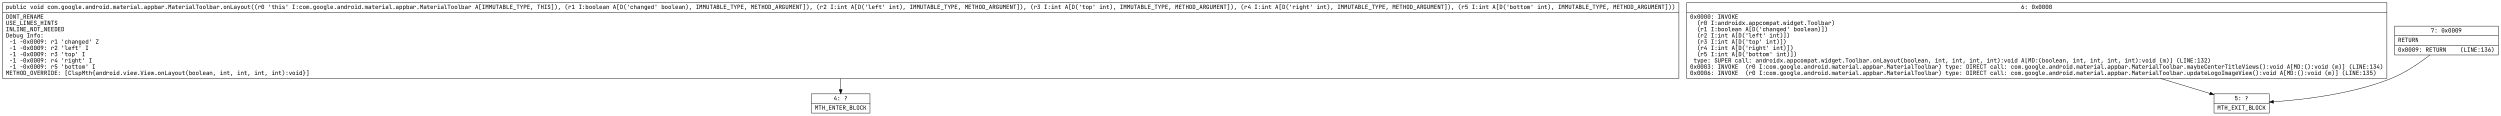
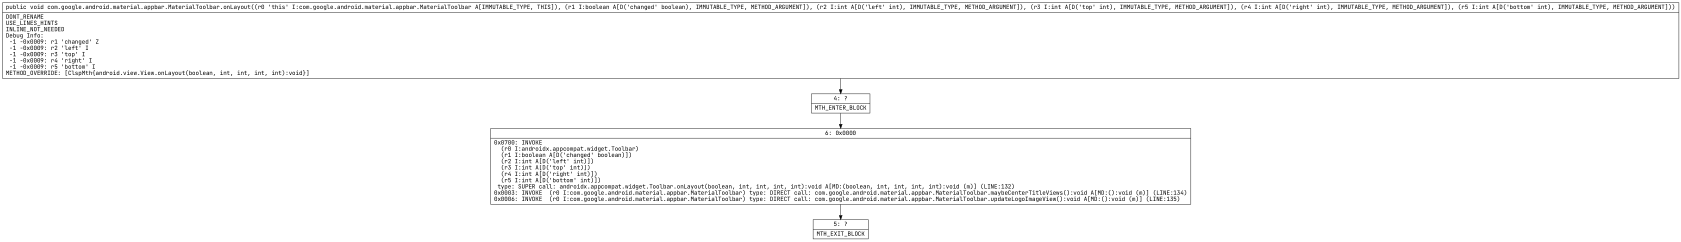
node "6: 0x0000": text "0x0000: INVOKE" -> "0x0700: INVOKE"
node "7: 0x0009": removed
edge "4: ?" -> "6: 0x0000": added
